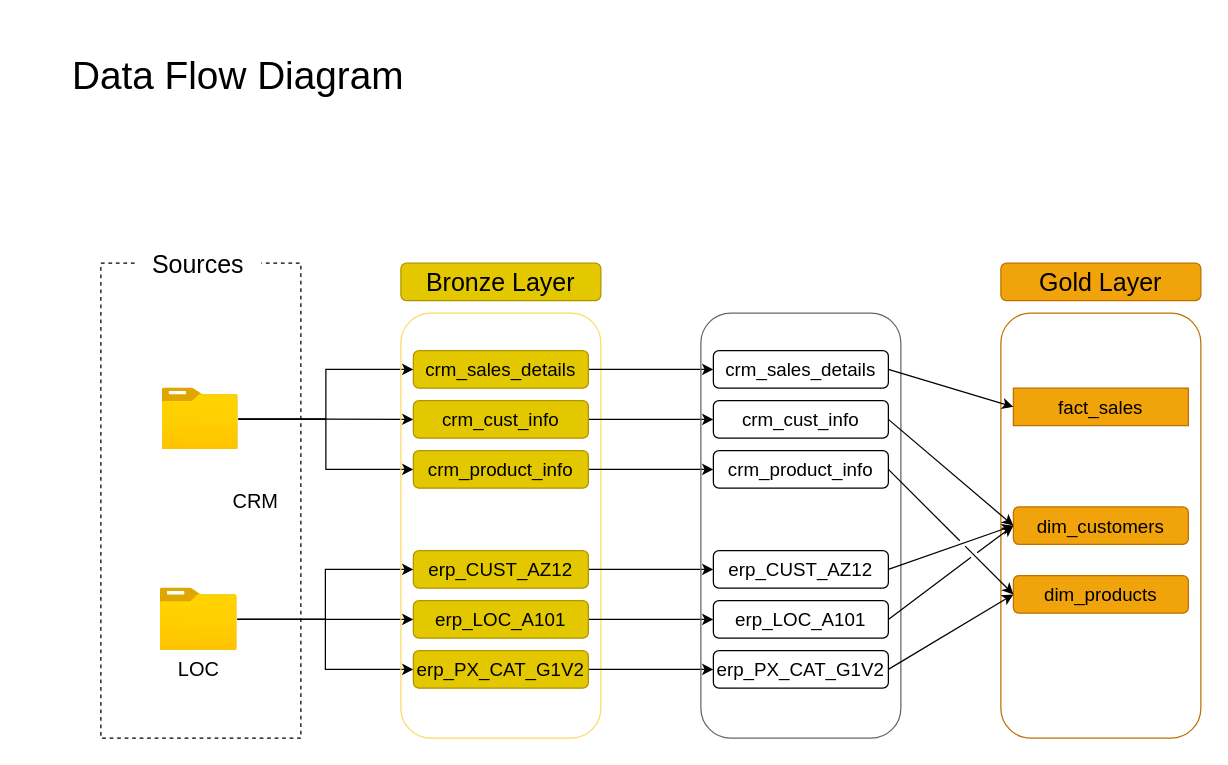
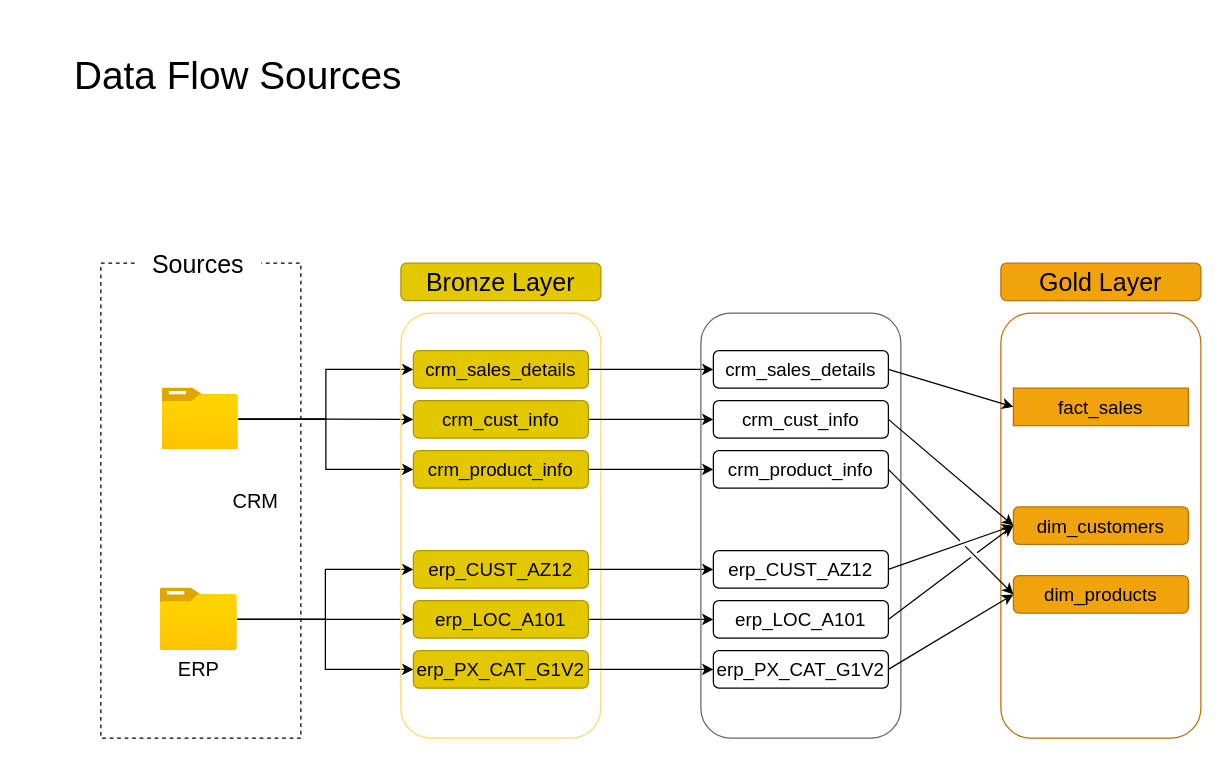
node "Data Flow Diagram": label "Data Flow Diagram" -> "Data Flow Sources"
node "LOC": label "LOC" -> "ERP"
